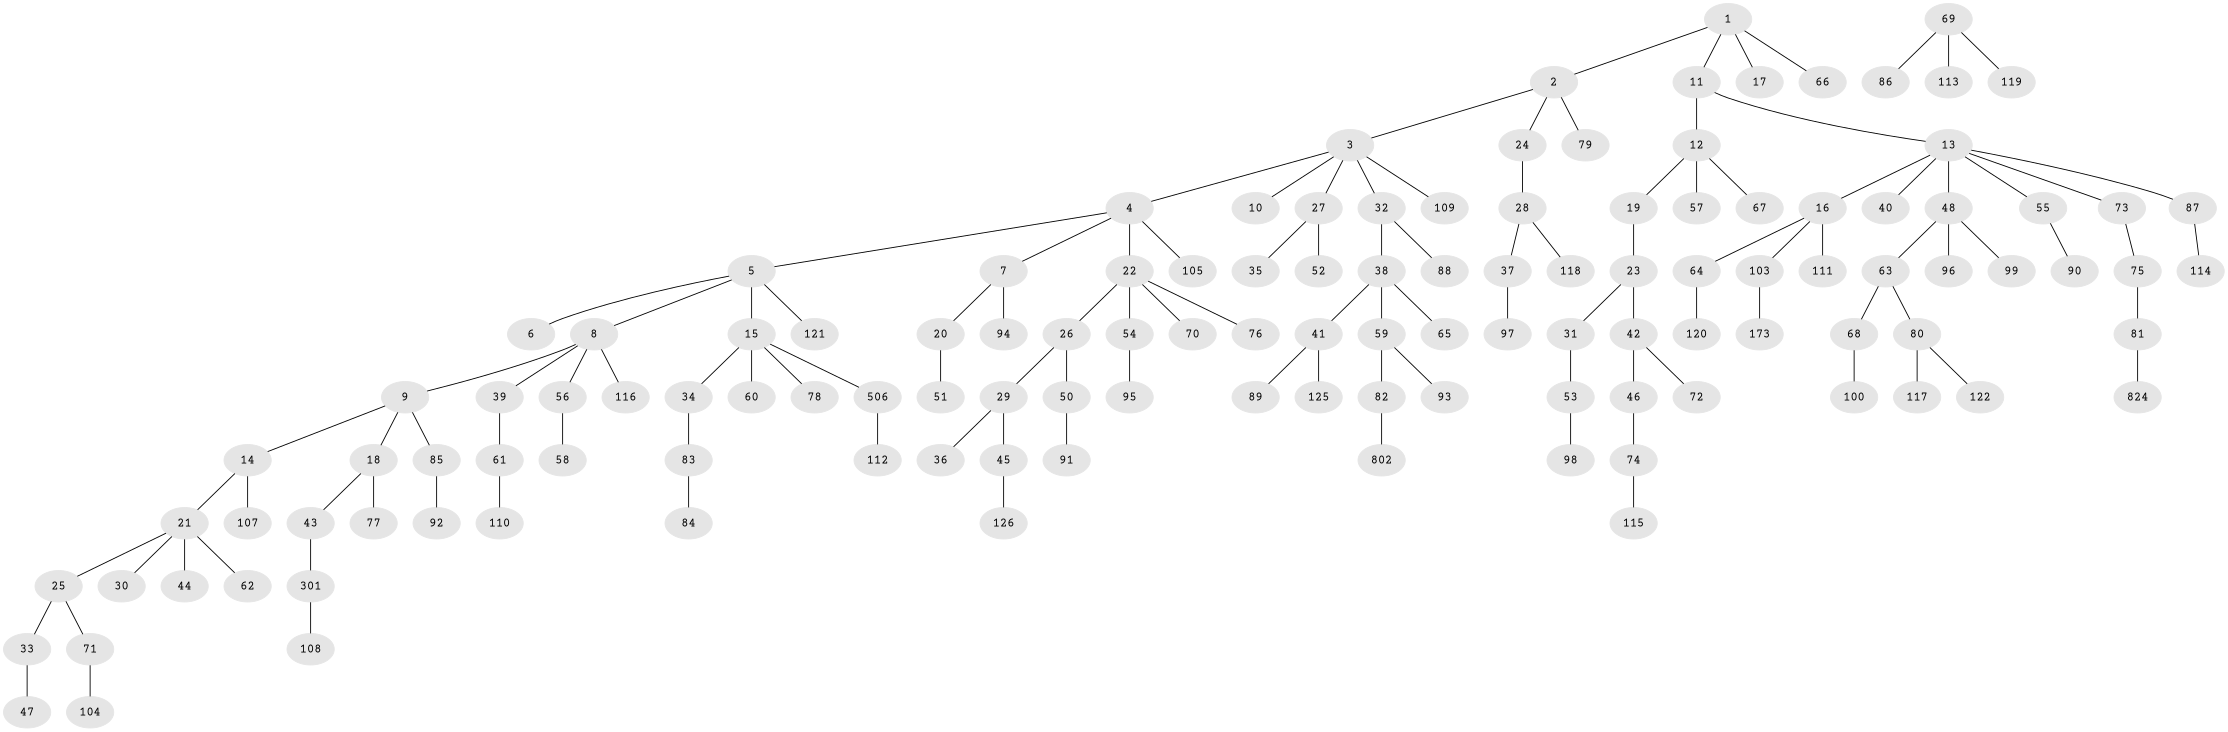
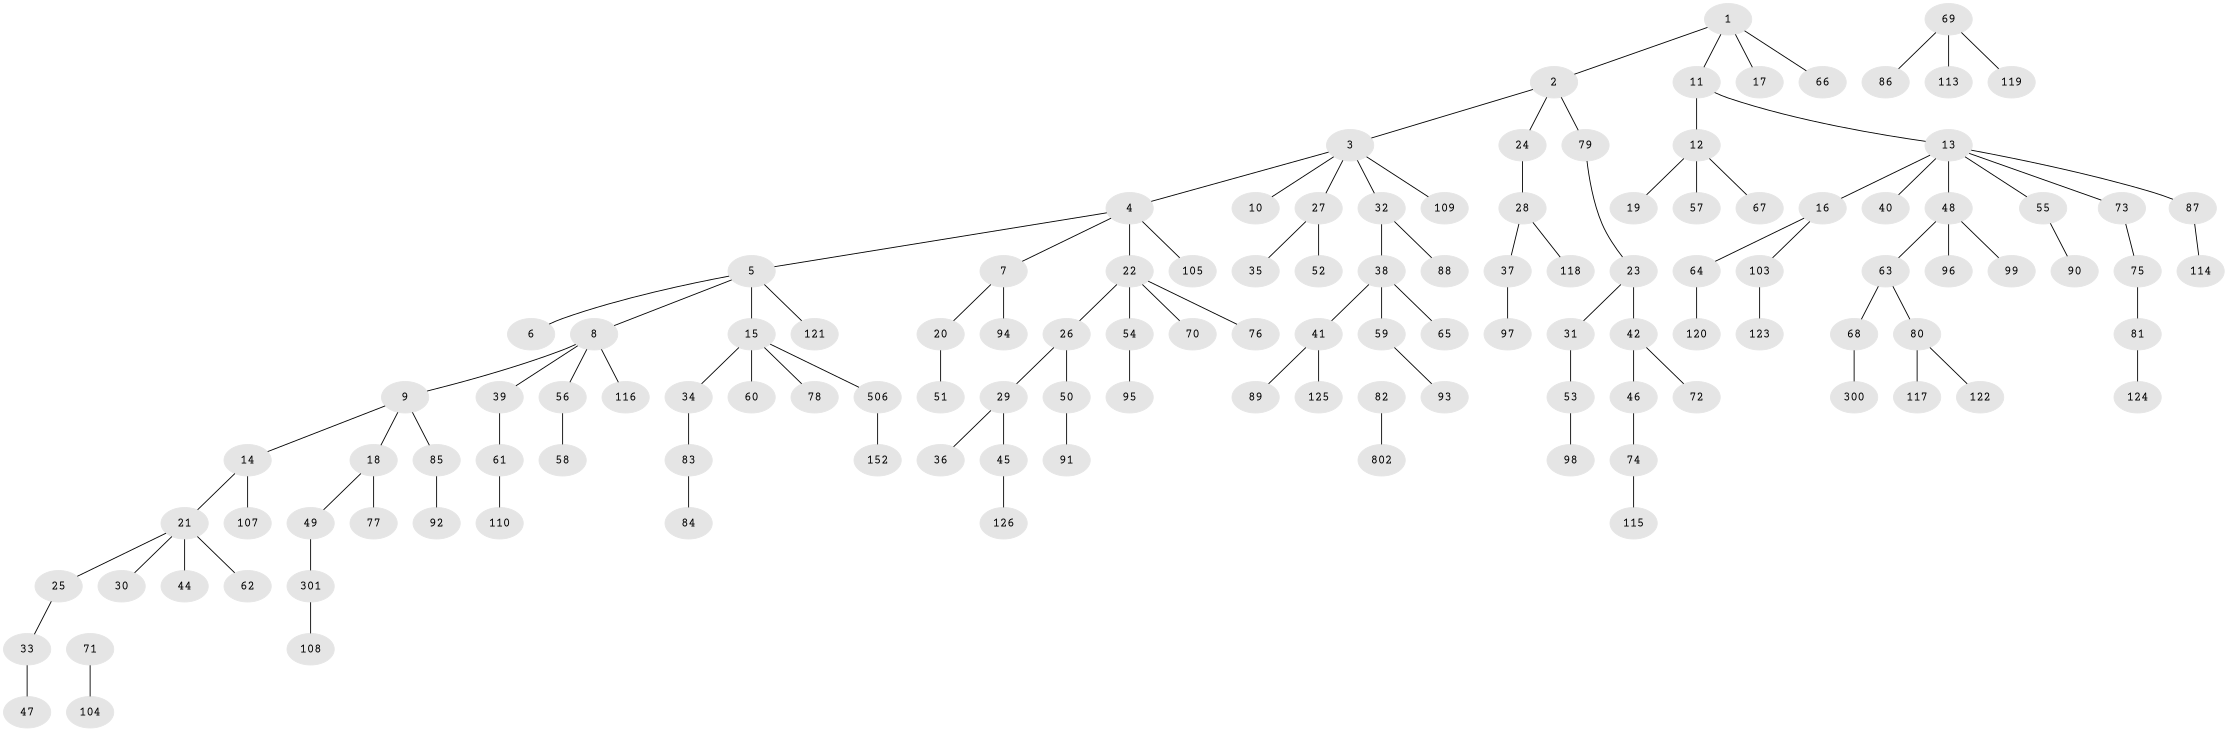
edge "19" -- "23": now "79" -- "23"
node "111": removed
node "173": label "173" -> "123"
edge "59" -- "82": removed
node "100": label "100" -> "300"
node "824": label "824" -> "124"
node "112": label "112" -> "152"
node "43": label "43" -> "49"
edge "25" -- "71": removed
